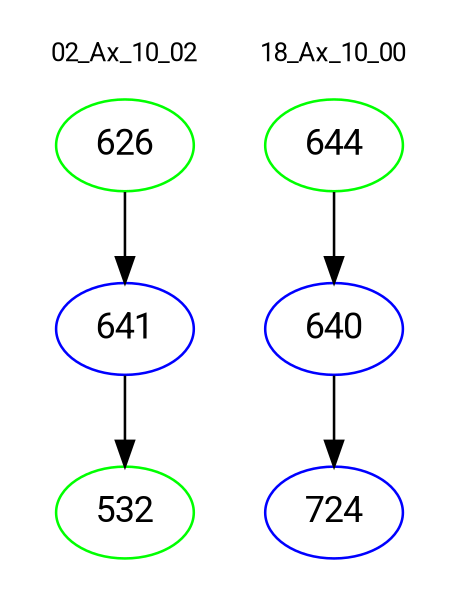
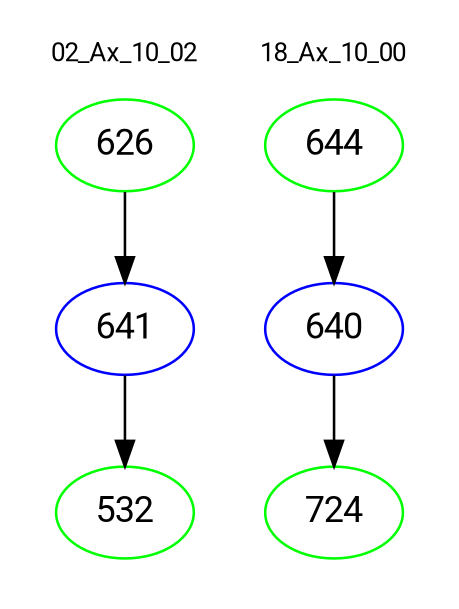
node "724": color blue -> green
